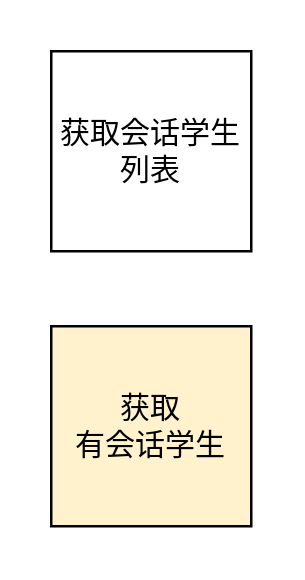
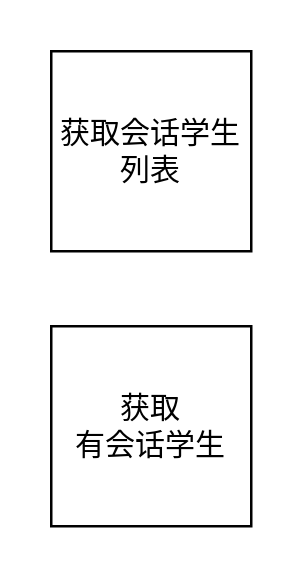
node "获取 有会话学生": fillcolor #fff2cc -> #ffffff
